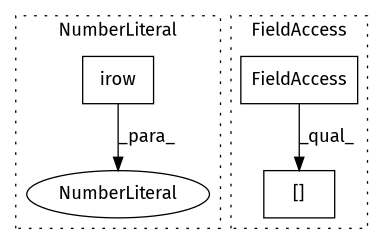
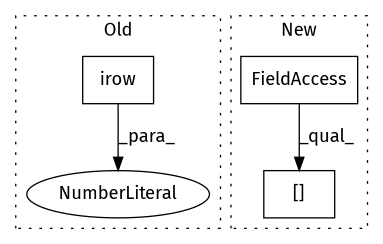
cluster "NumberLiteral": label "NumberLiteral" -> "Old"
cluster "FieldAccess": label "FieldAccess" -> "New"
